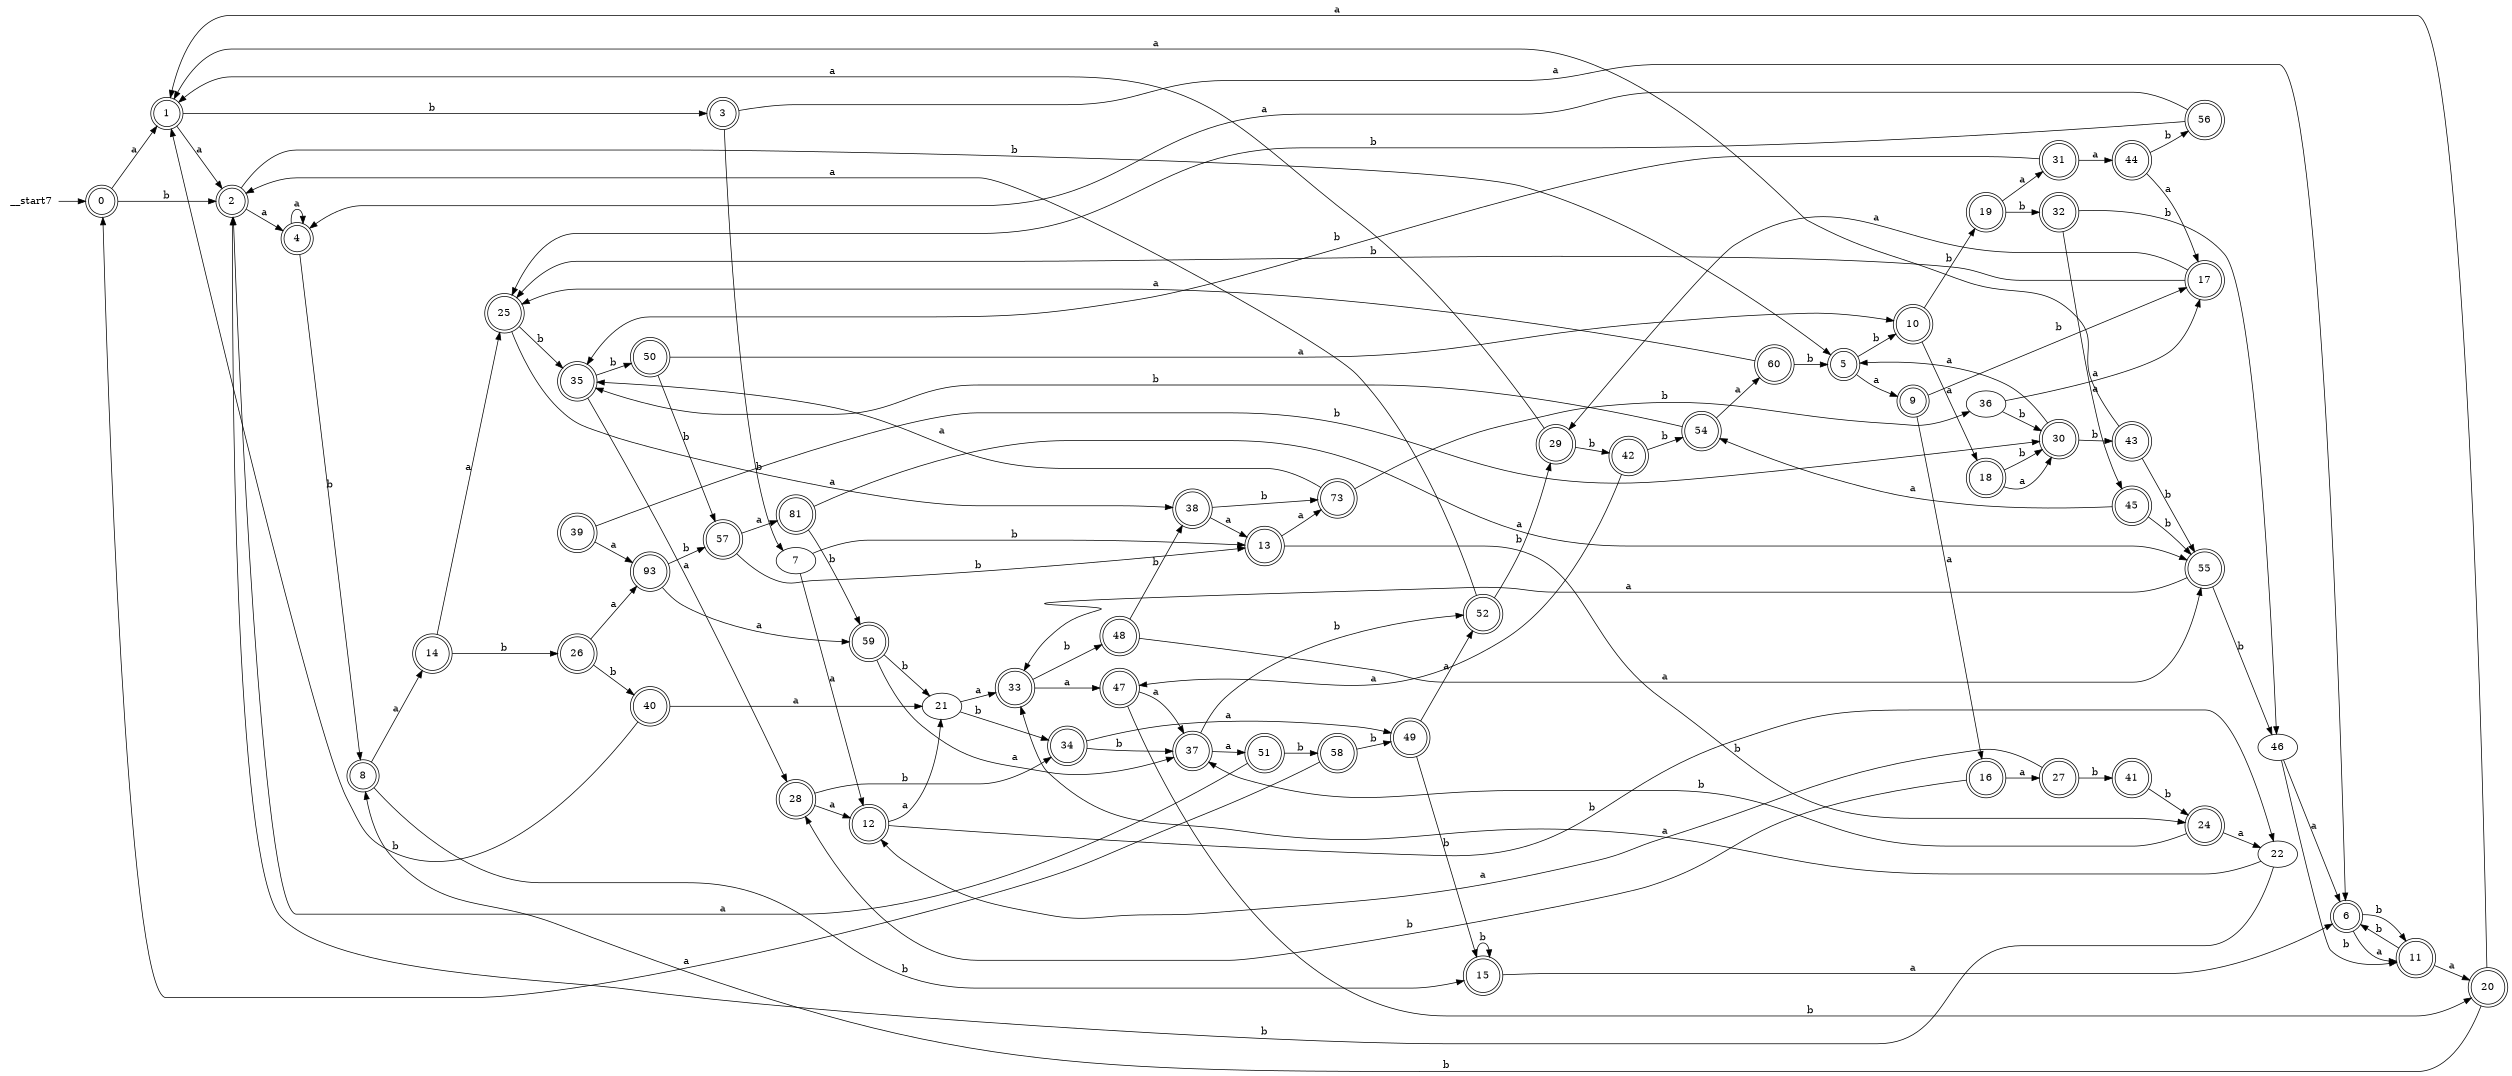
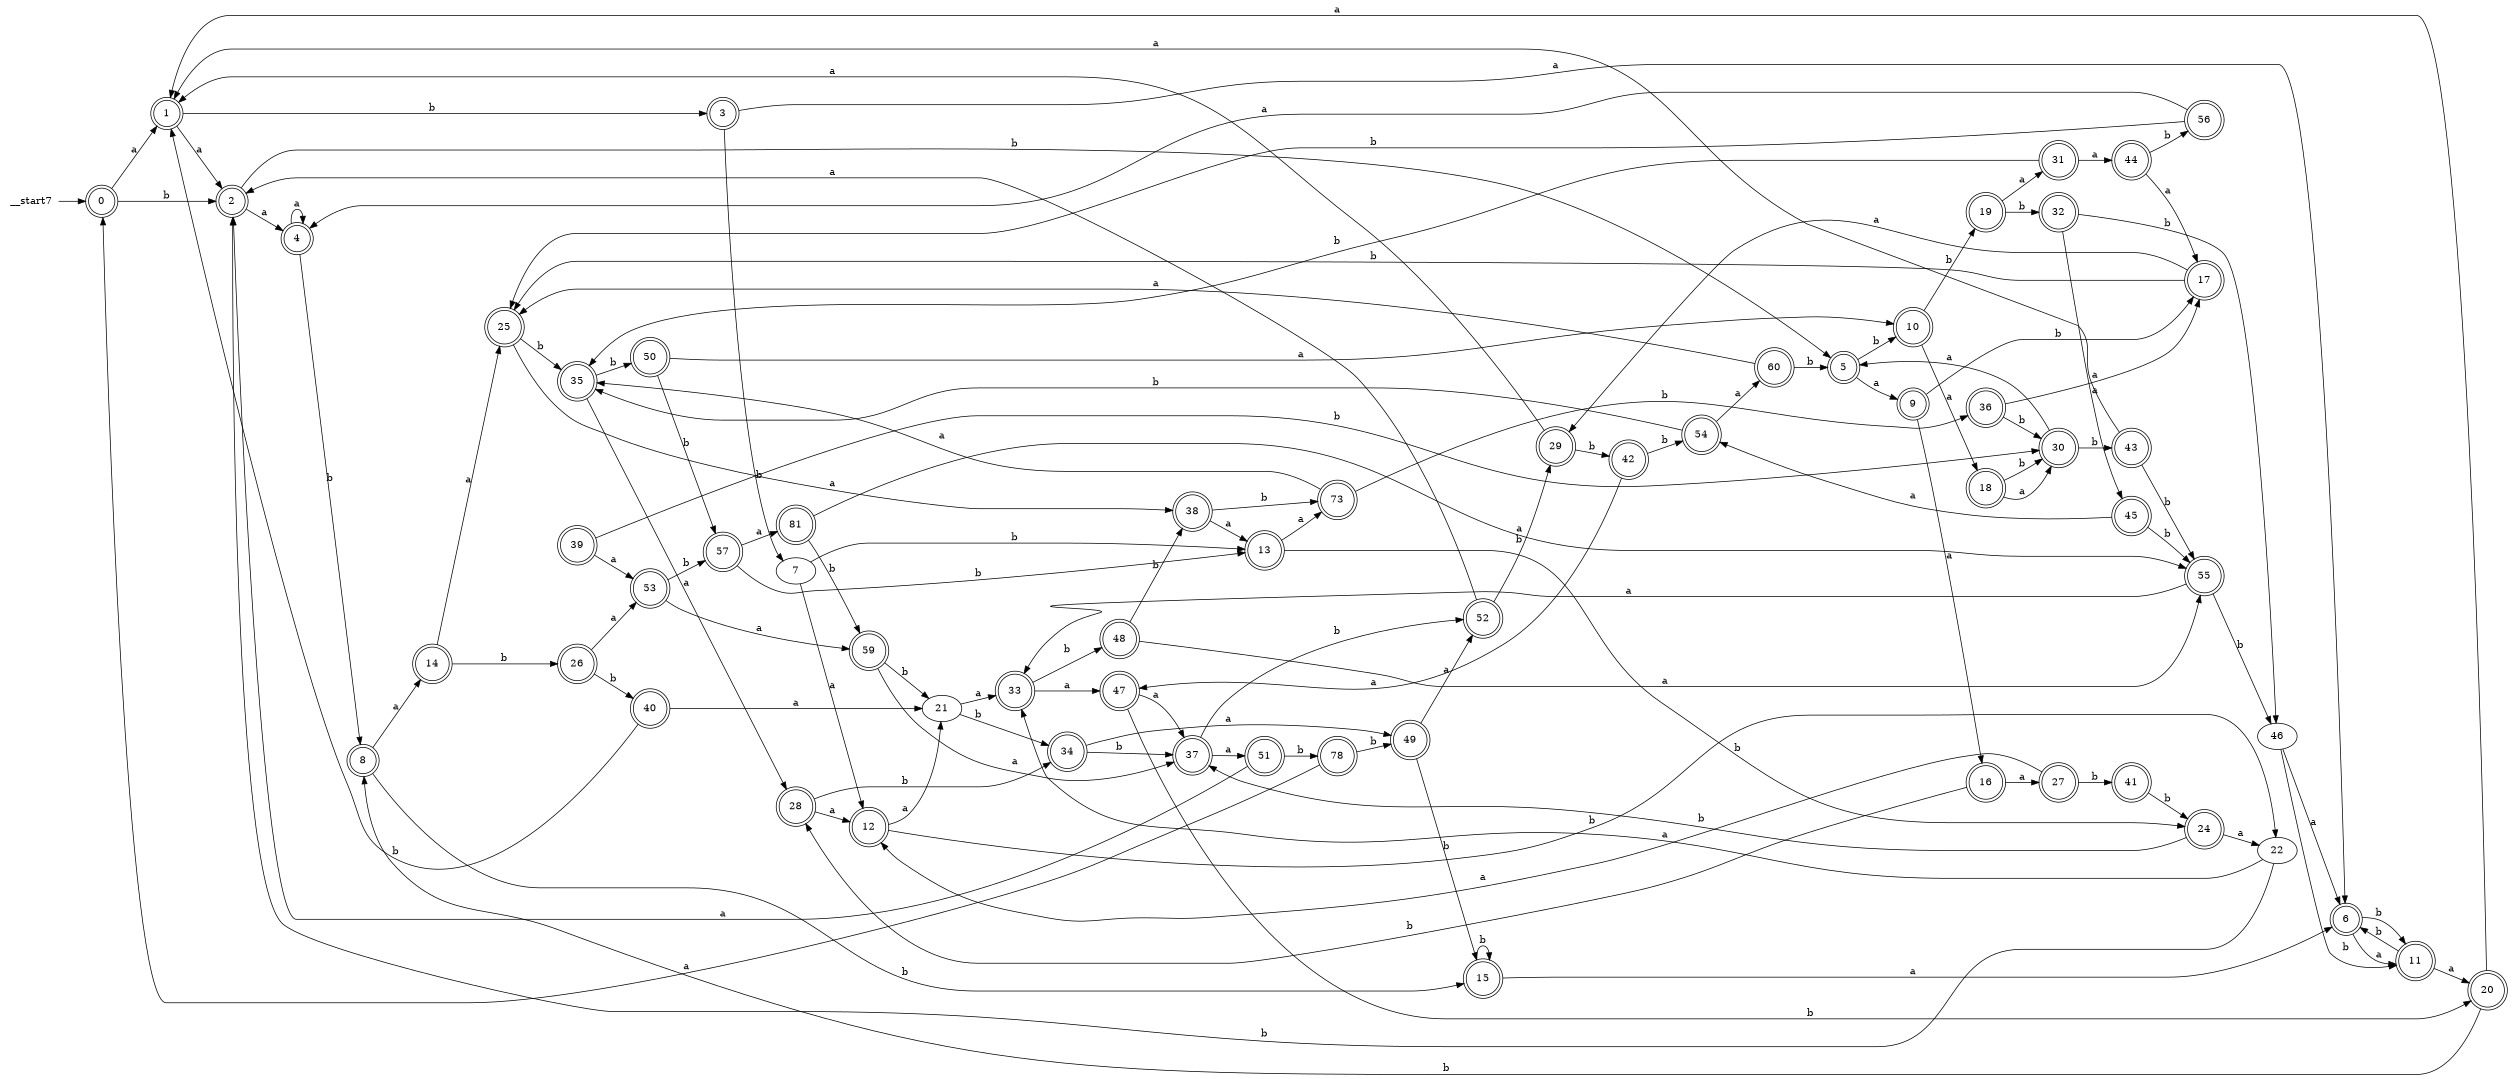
node "36": shape ellipse -> doublecircle
node "93": label "93" -> "53"
node "58": label "58" -> "78"
